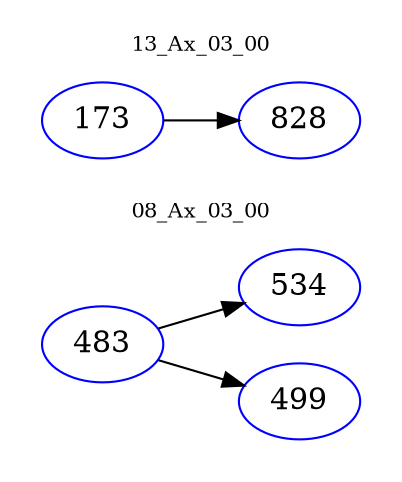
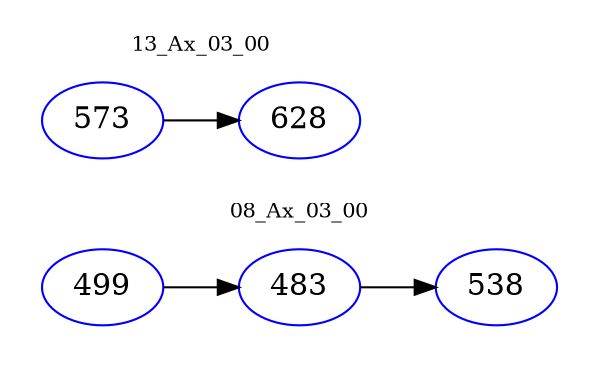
node "173": label "173" -> "573"
node "828": label "828" -> "628"
node "534": label "534" -> "538"
edge "483" -> "499": reversed
